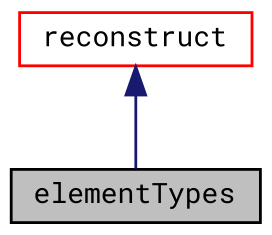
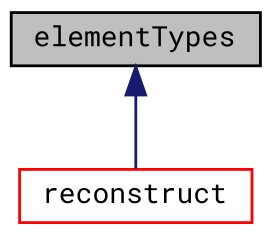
edge "elementTypes" -> "reconstruct": reversed
